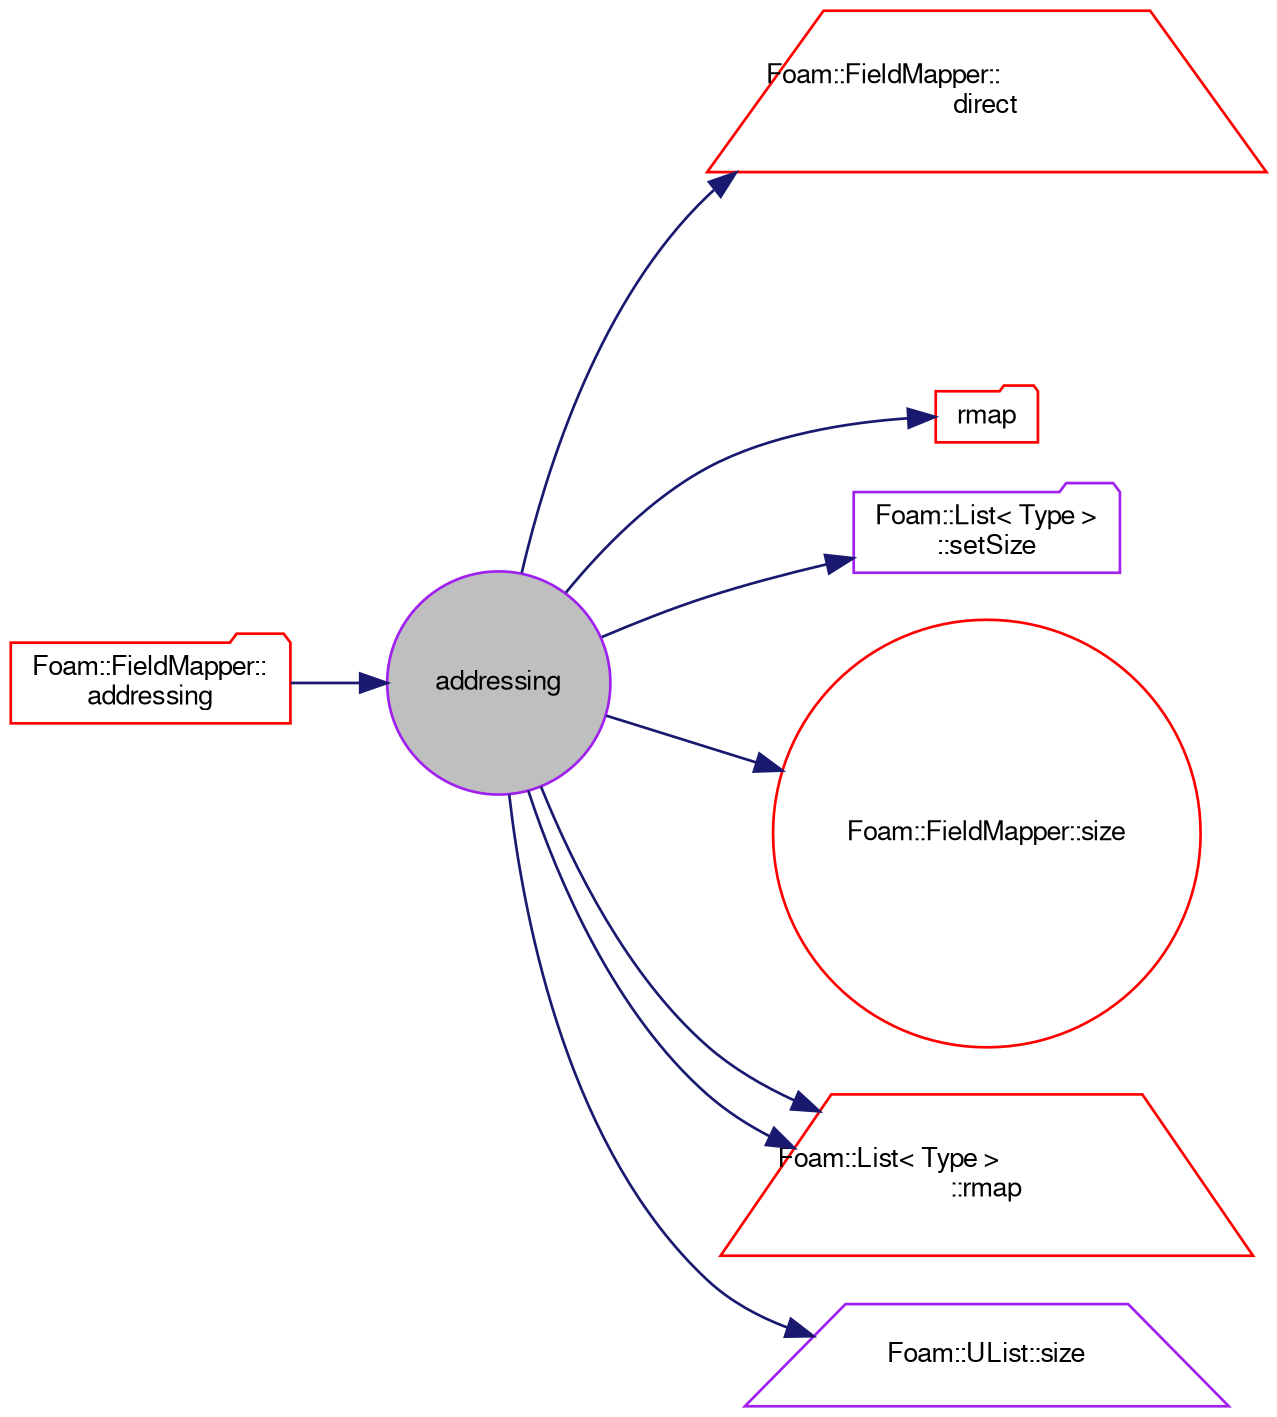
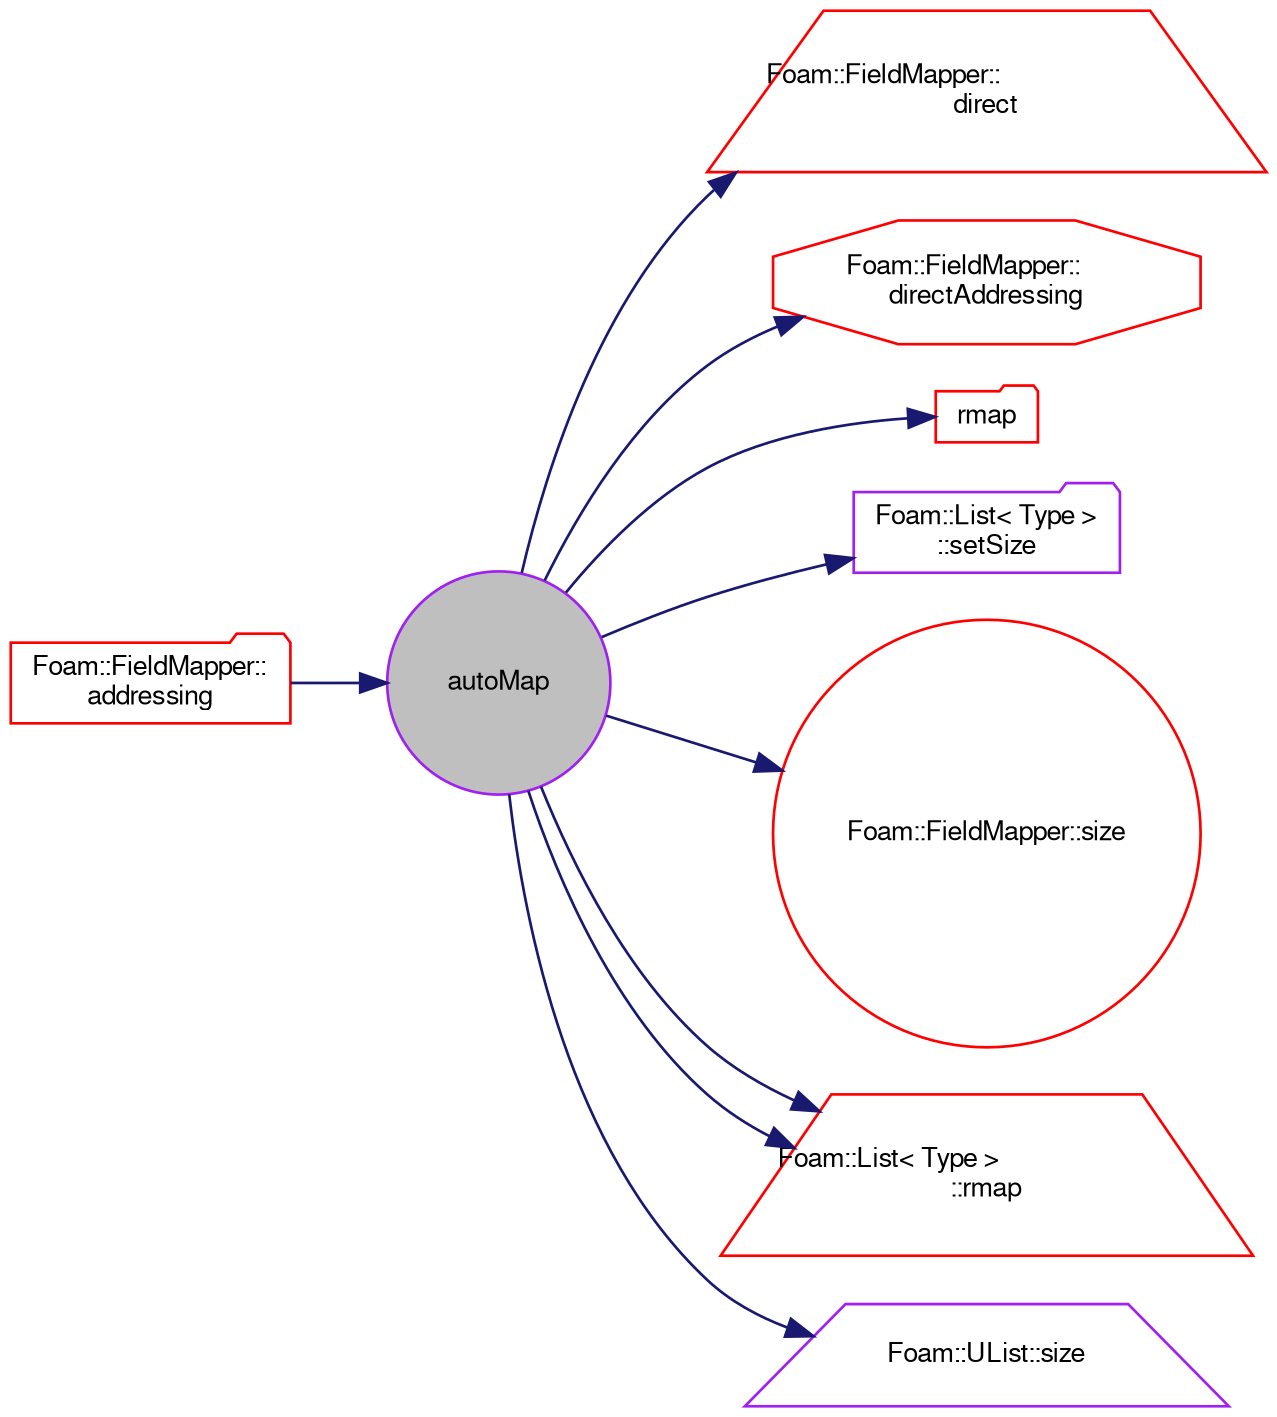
node "Foam::FieldMapper:: directAddressing": added
node "addressing": label "addressing" -> "autoMap"
